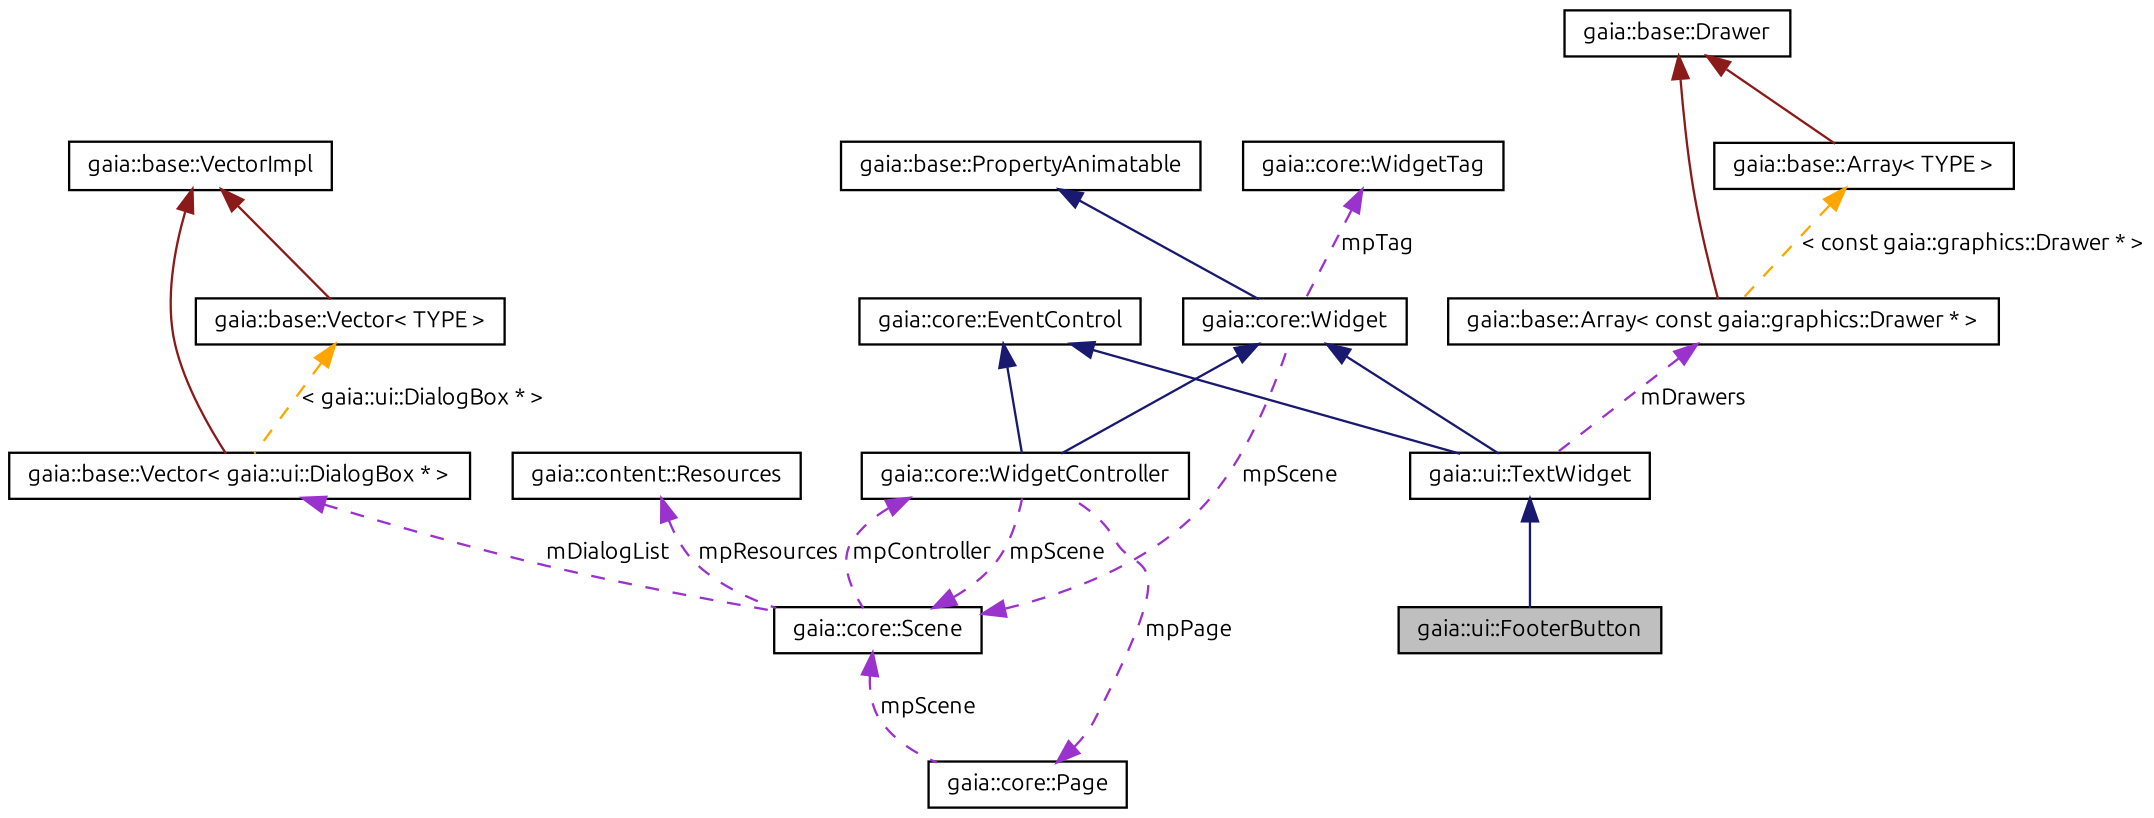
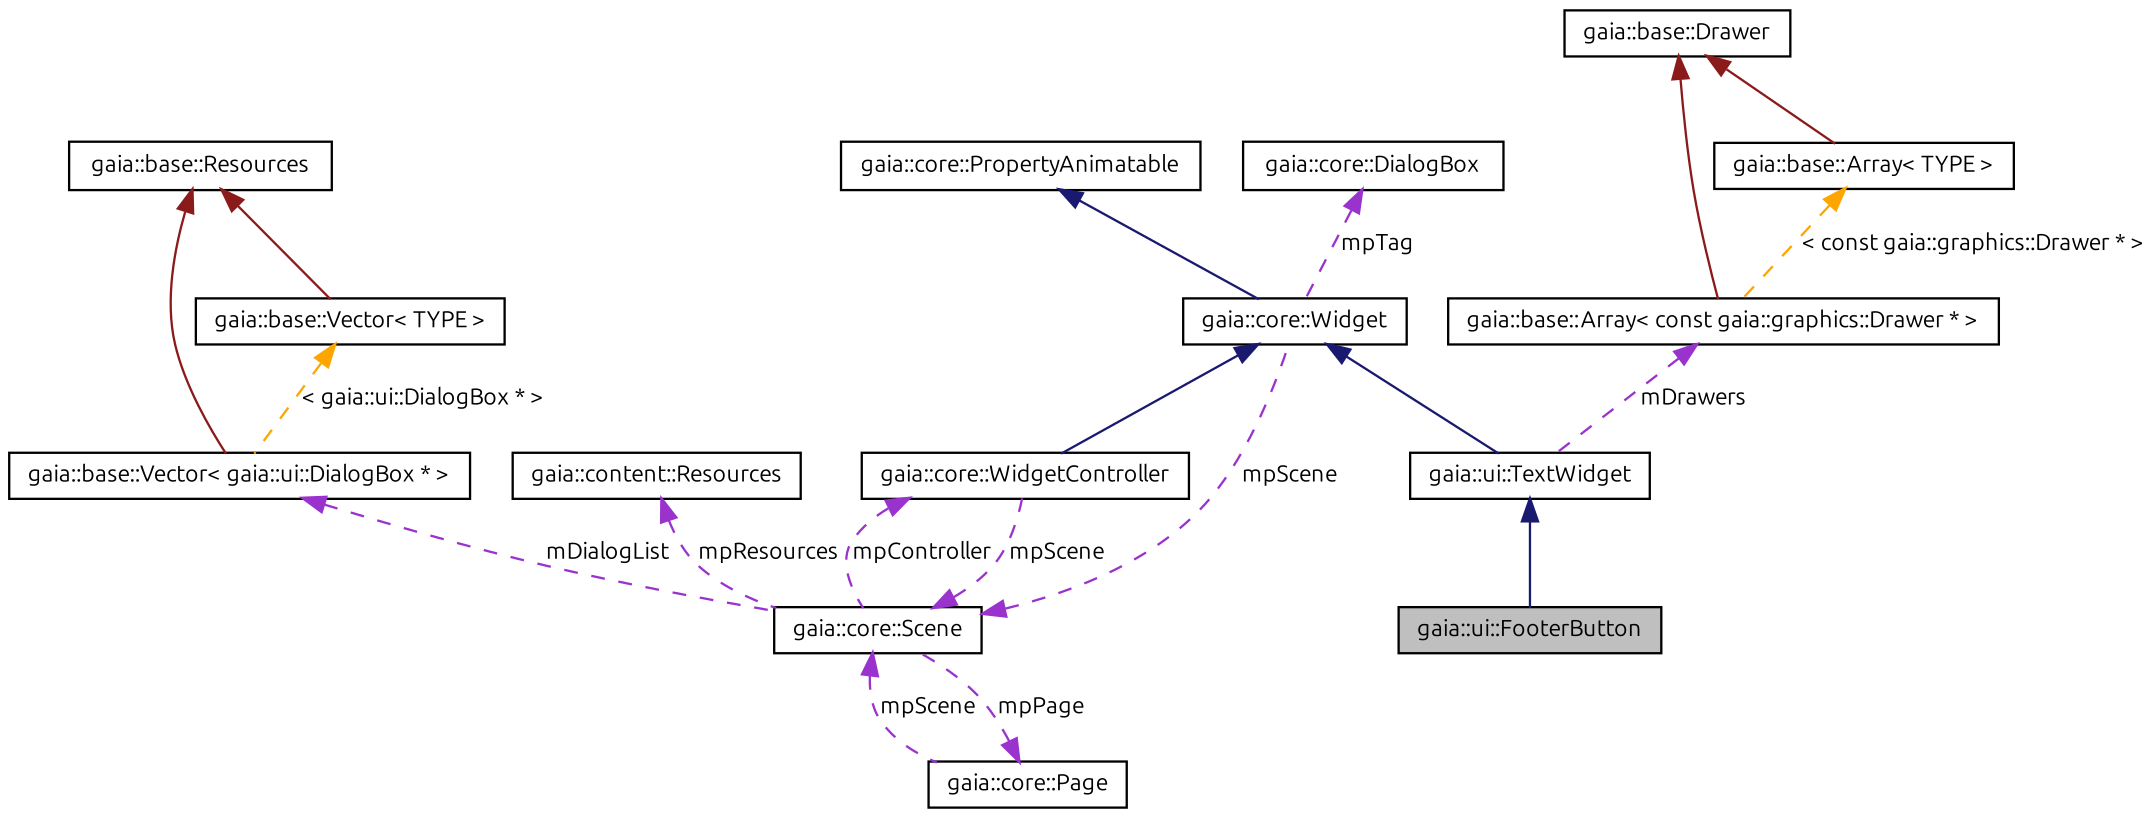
node "gaia::base::VectorImpl": label "gaia::base::VectorImpl" -> "gaia::base::Resources"
node "gaia::base::PropertyAnimatable": label "gaia::base::PropertyAnimatable" -> "gaia::core::PropertyAnimatable"
node "gaia::core::WidgetTag": label "gaia::core::WidgetTag" -> "gaia::core::DialogBox"
node "gaia::core::EventControl": removed
edge "gaia::core::WidgetController" -> "gaia::core::Page": now "gaia::core::Scene" -> "gaia::core::Page"
